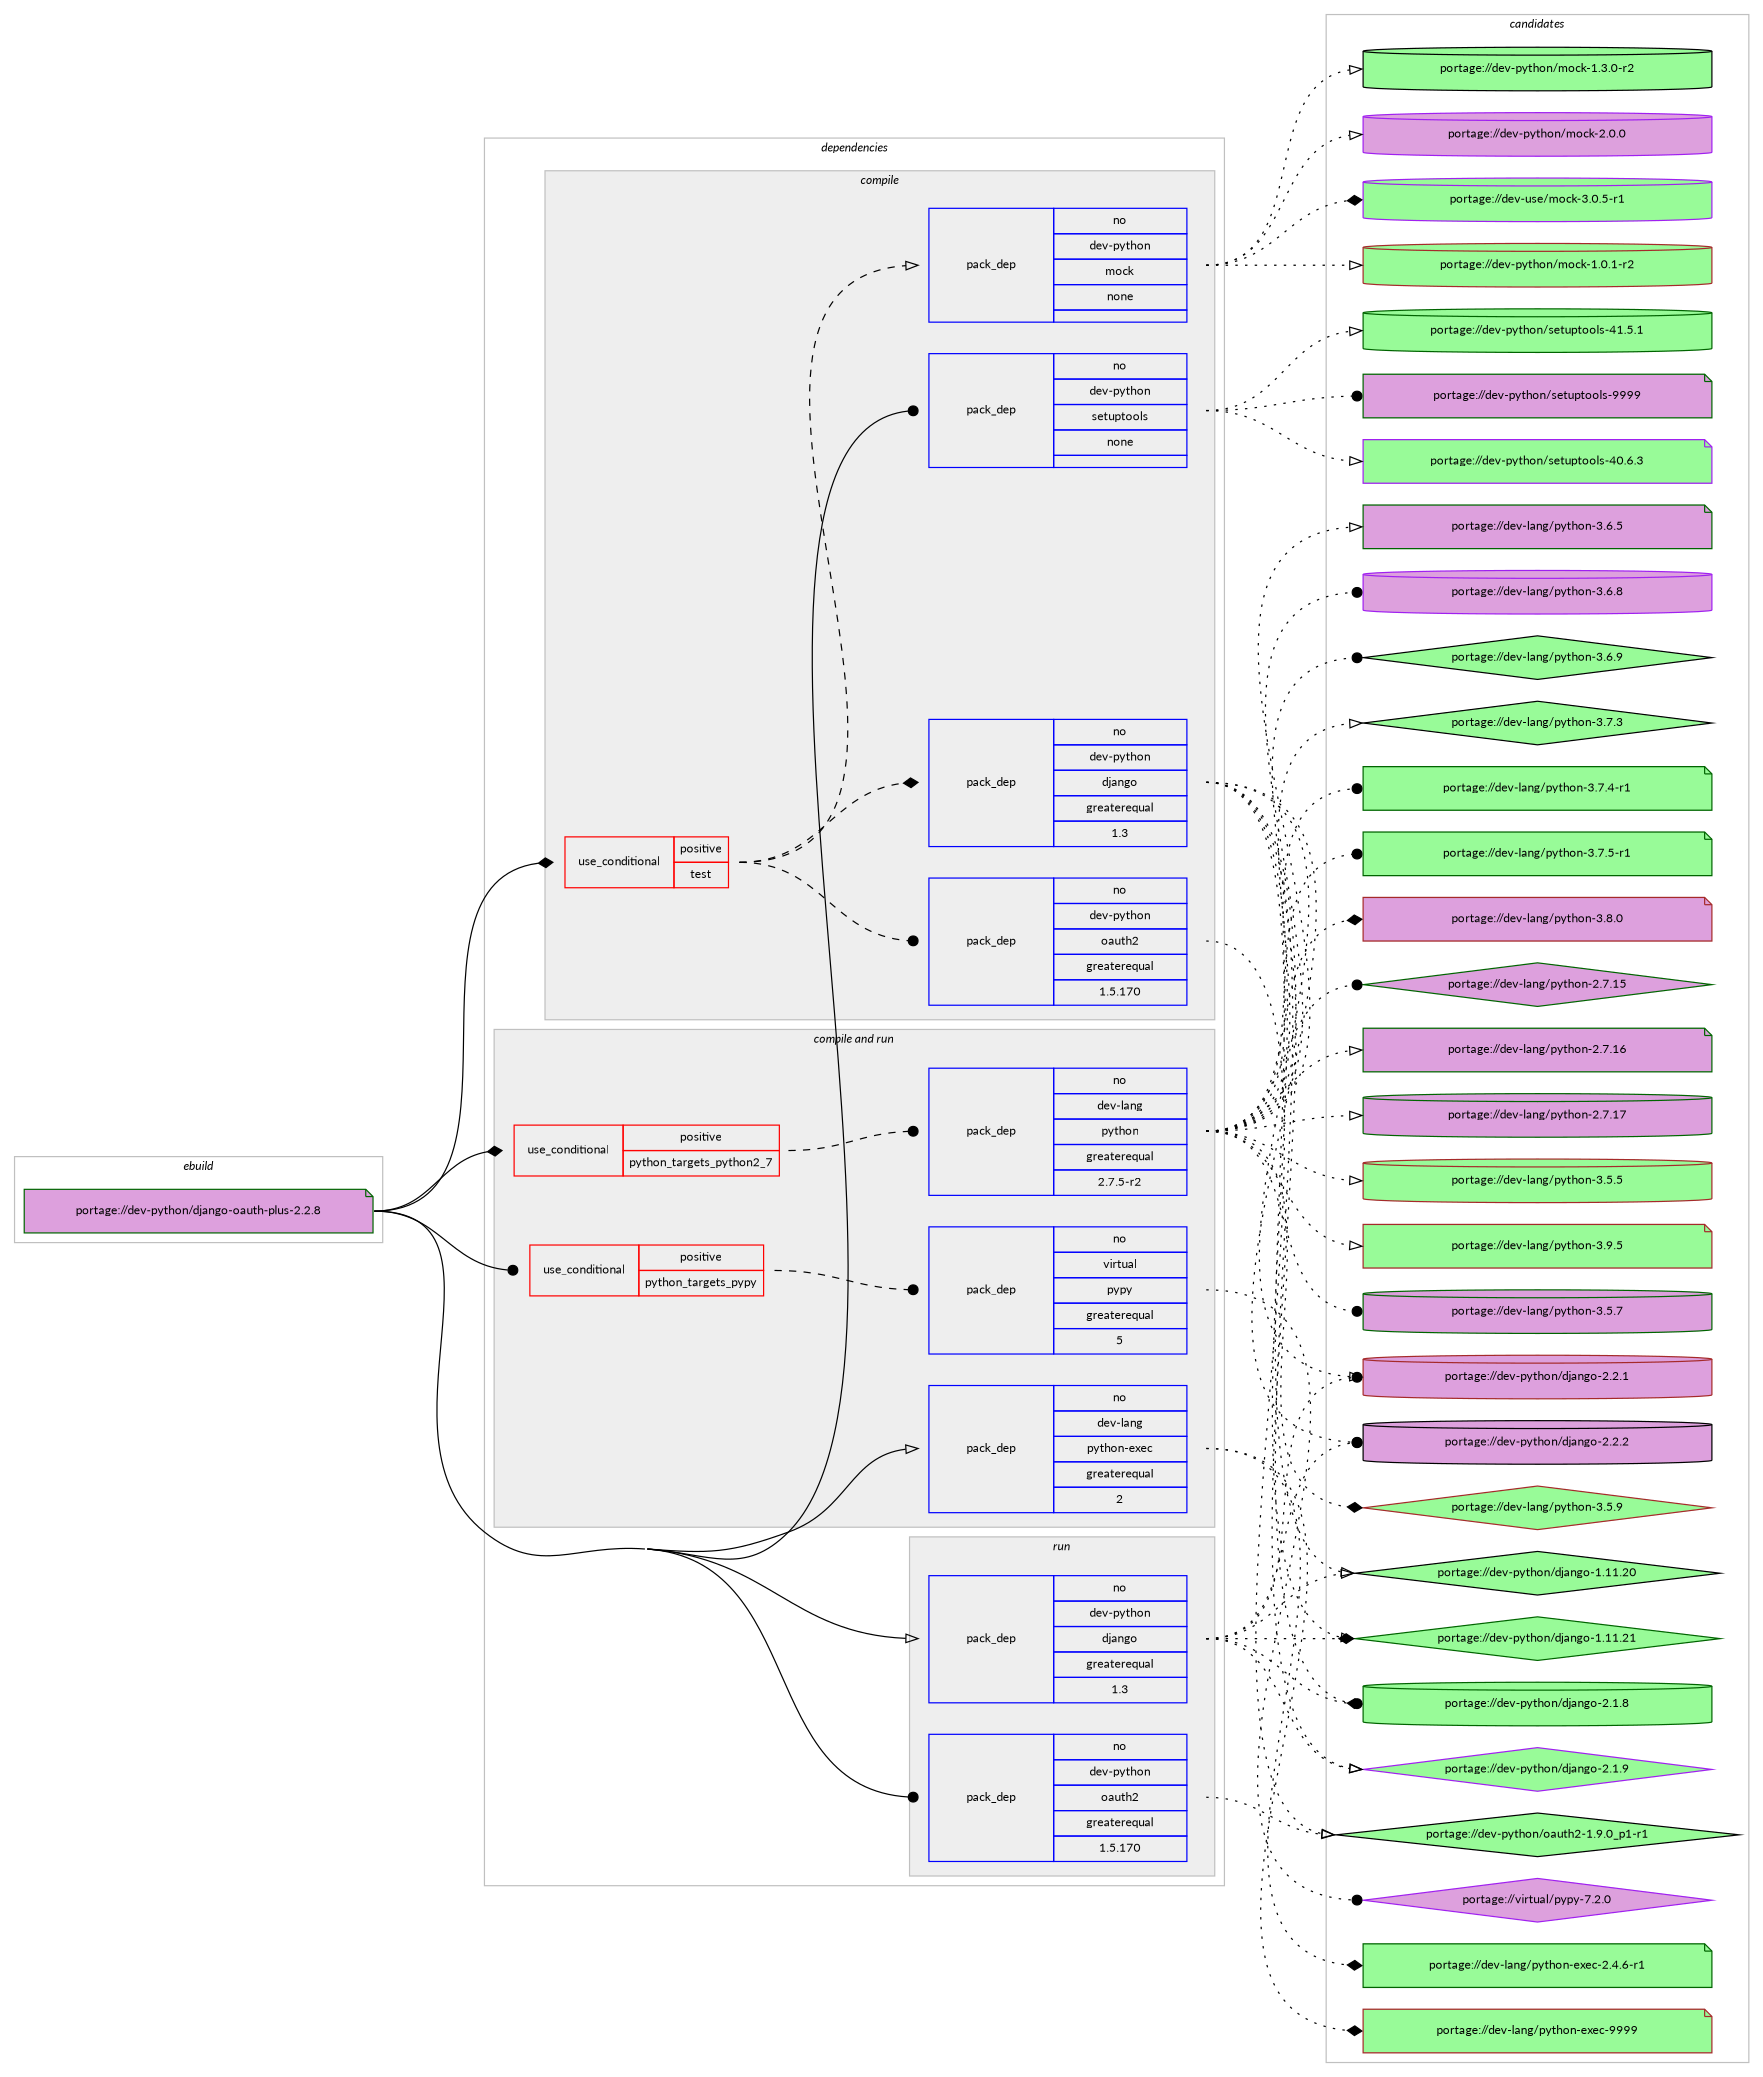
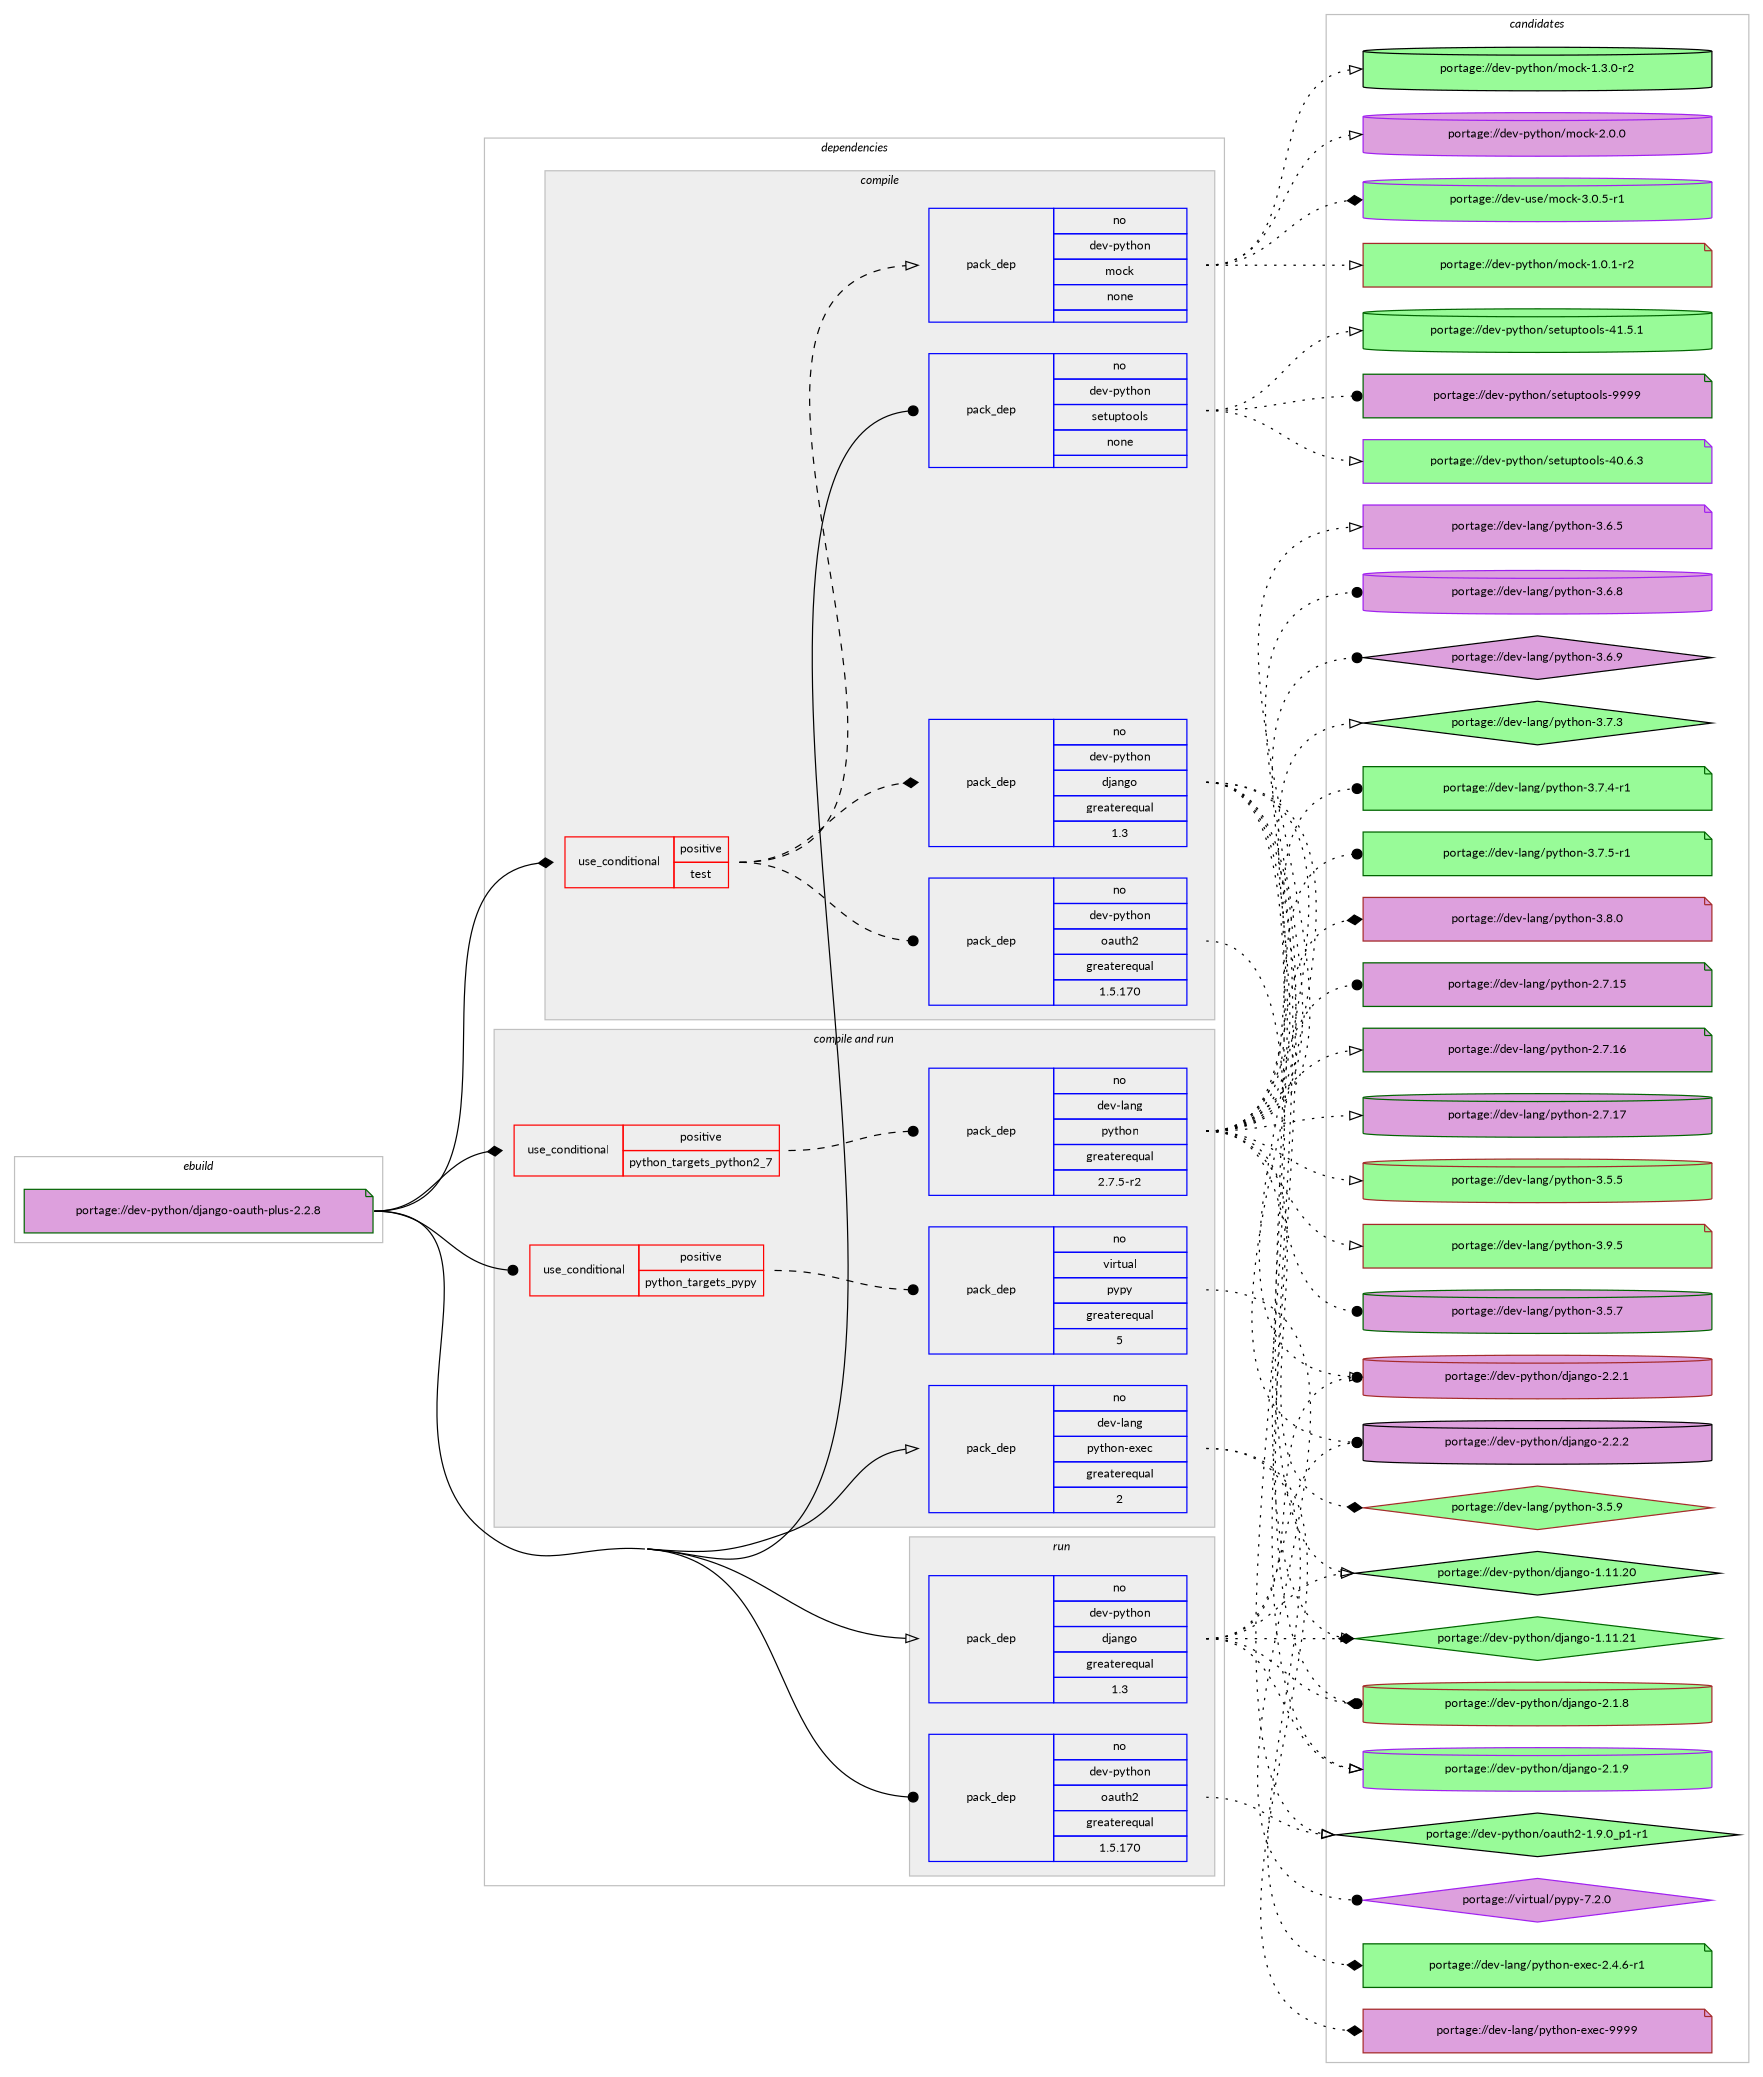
node "portage://dev-python/mock-1.0.1-r2": shape cylinder -> note
node "portage://dev-lang/python-3.6.5": color darkgreen -> purple
node "portage://dev-lang/python-3.6.9": fillcolor palegreen -> plum
node "portage://dev-lang/python-2.7.15": shape diamond -> note
node "portage://dev-python/django-2.1.8": color darkgreen -> brown
node "portage://dev-python/django-2.1.9": shape diamond -> cylinder
node "portage://dev-lang/python-exec-9999": fillcolor palegreen -> plum
